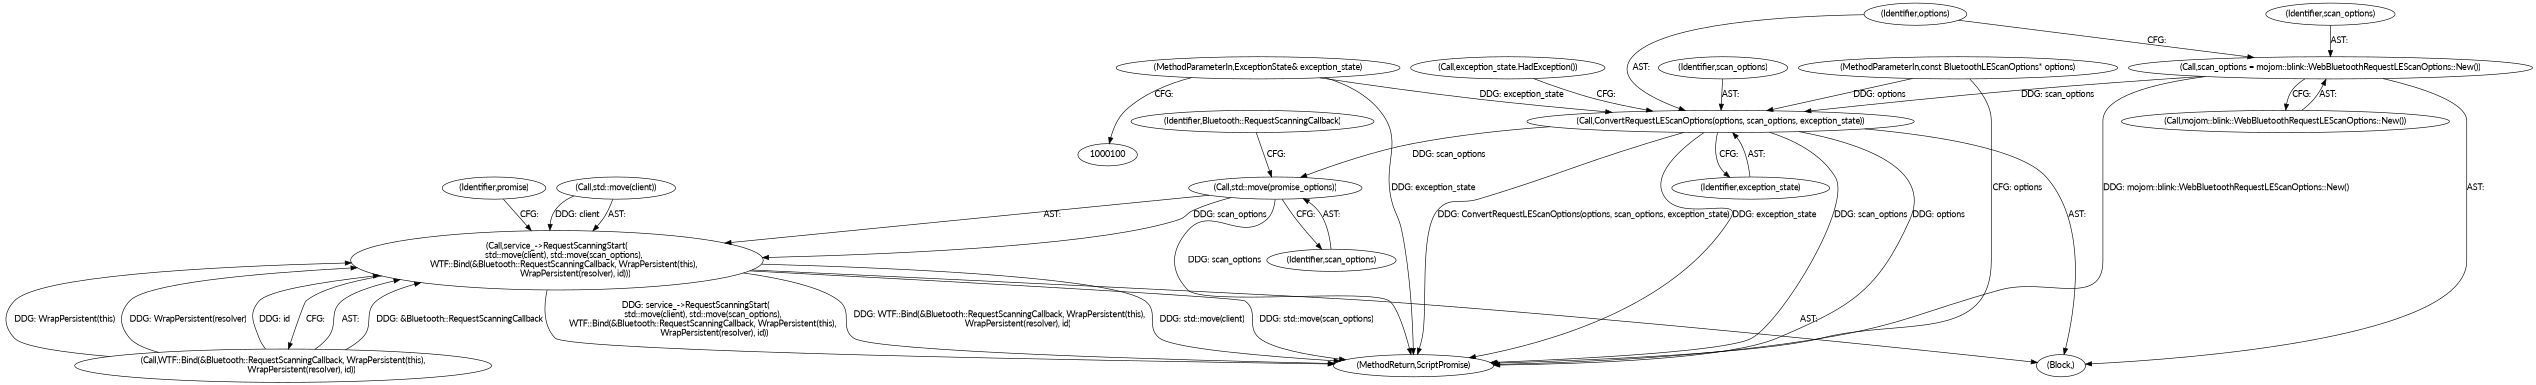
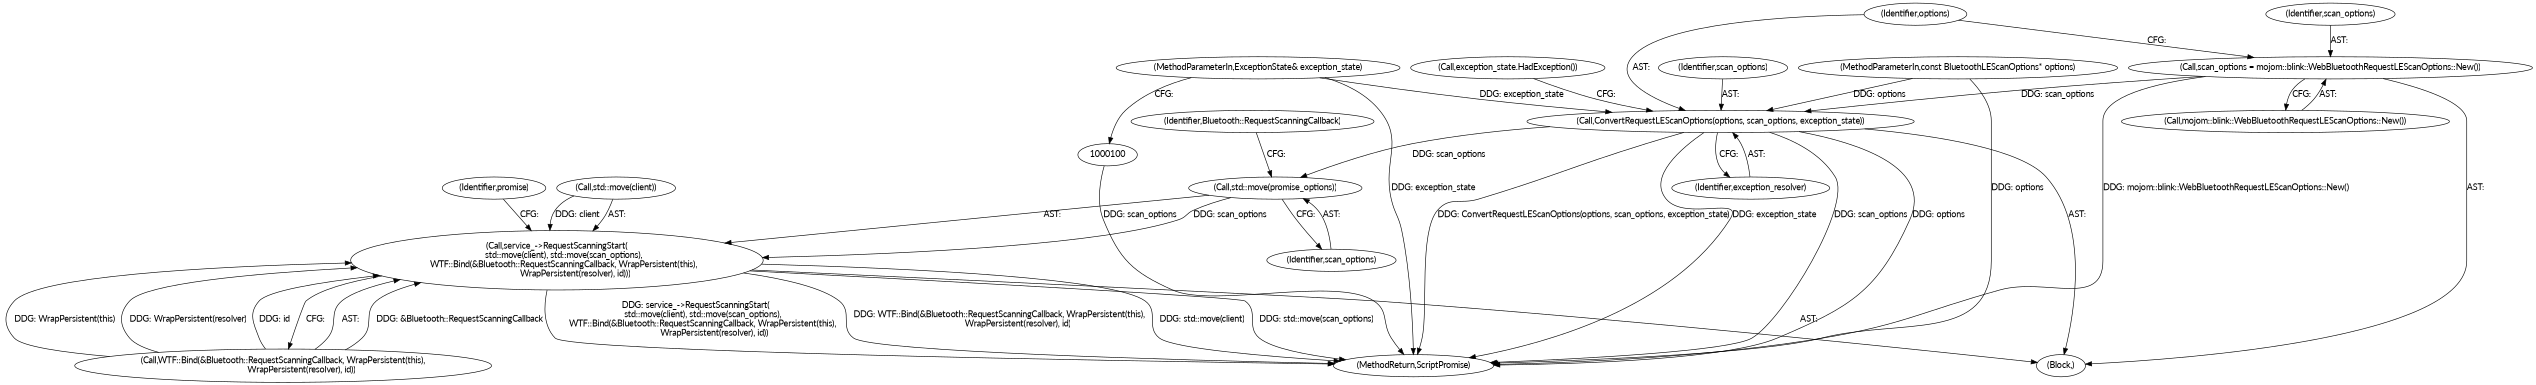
node "(Identifier,exception_state)": label "(Identifier,exception_state)" -> "(Identifier,exception_resolver)"
edge "(MethodParameterIn,const BluetoothLEScanOptions* options)" -> "(MethodReturn,ScriptPromise)": label "CFG: options" -> "DDG: options"
edge "(Call,std::move(promise_options))" -> "(MethodReturn,ScriptPromise)": now "1000100" -> "(MethodReturn,ScriptPromise)"
